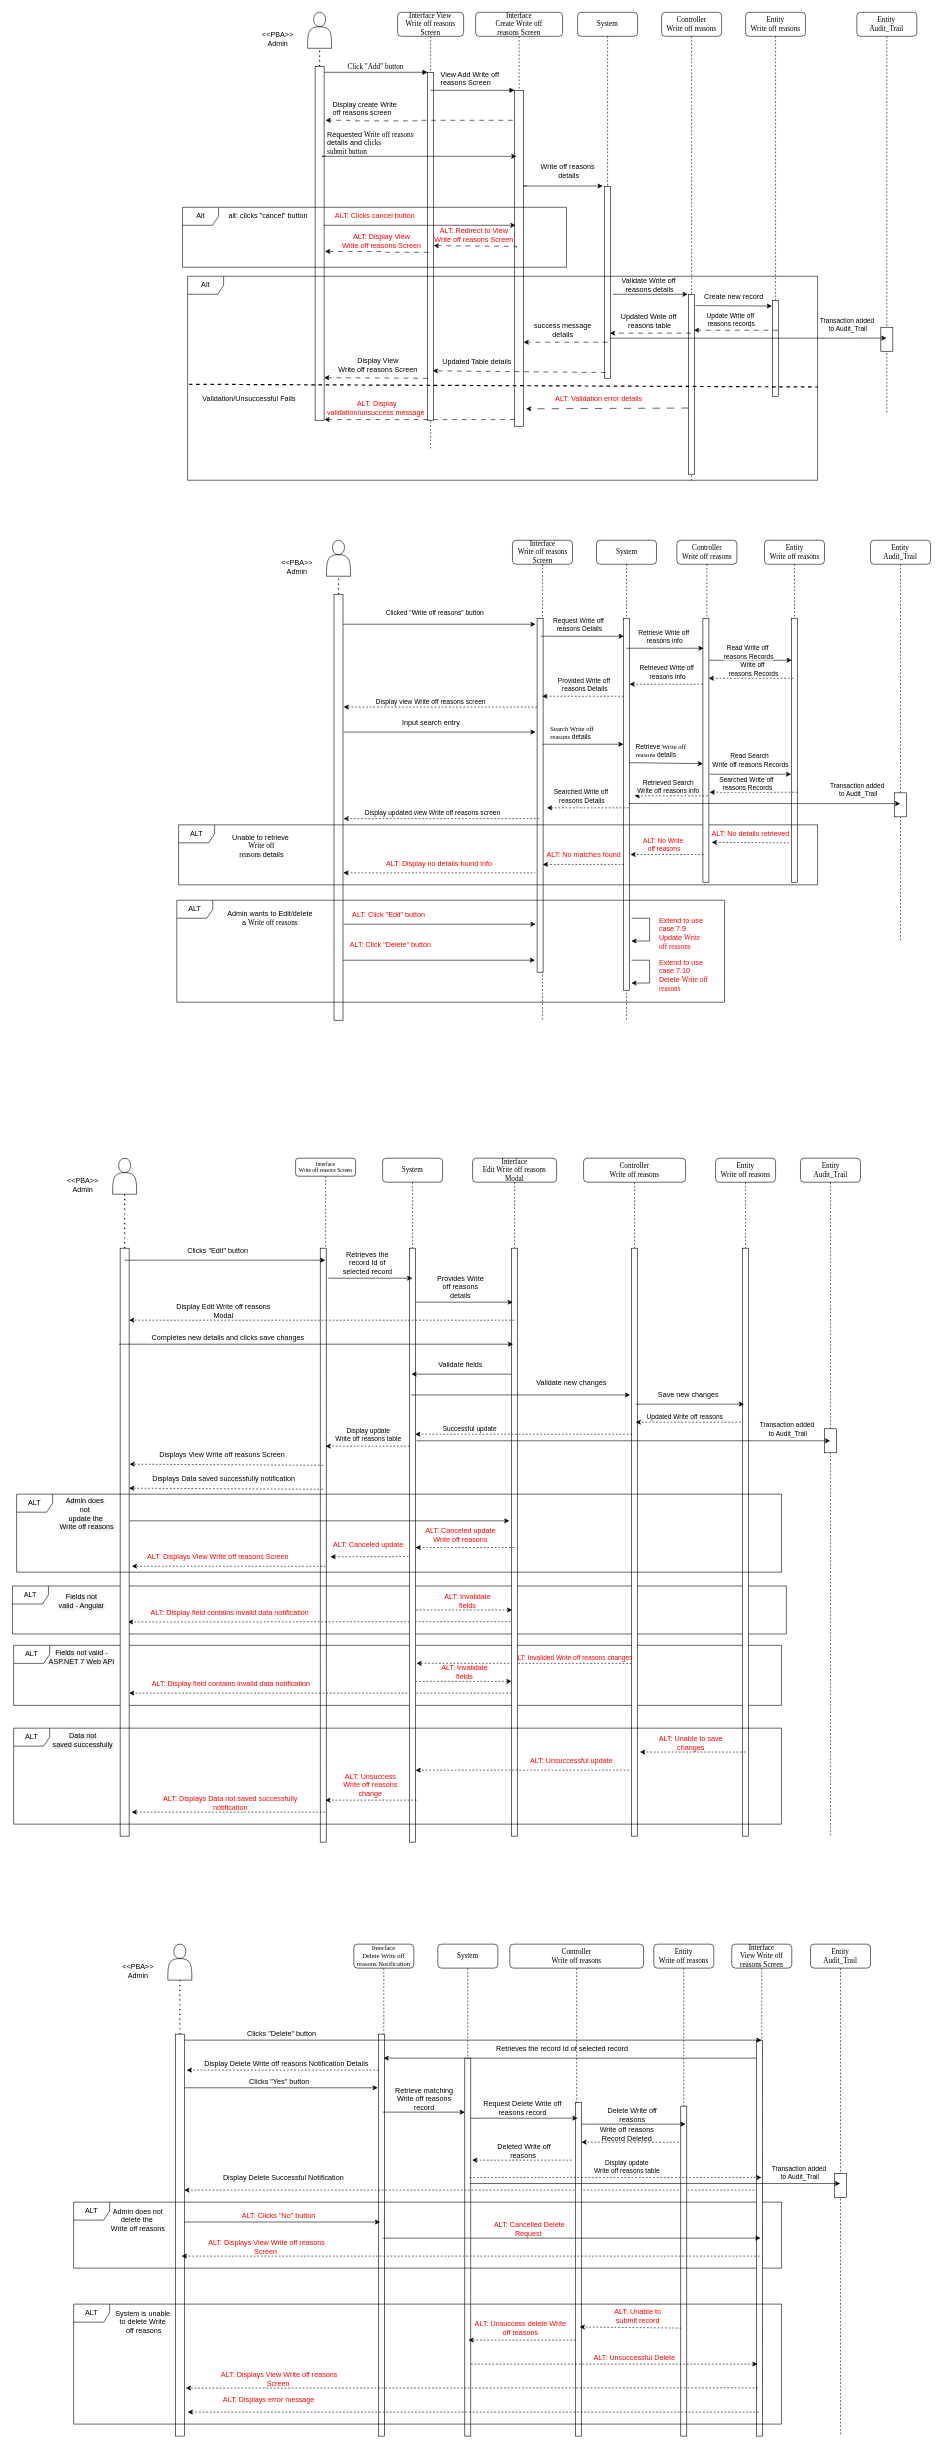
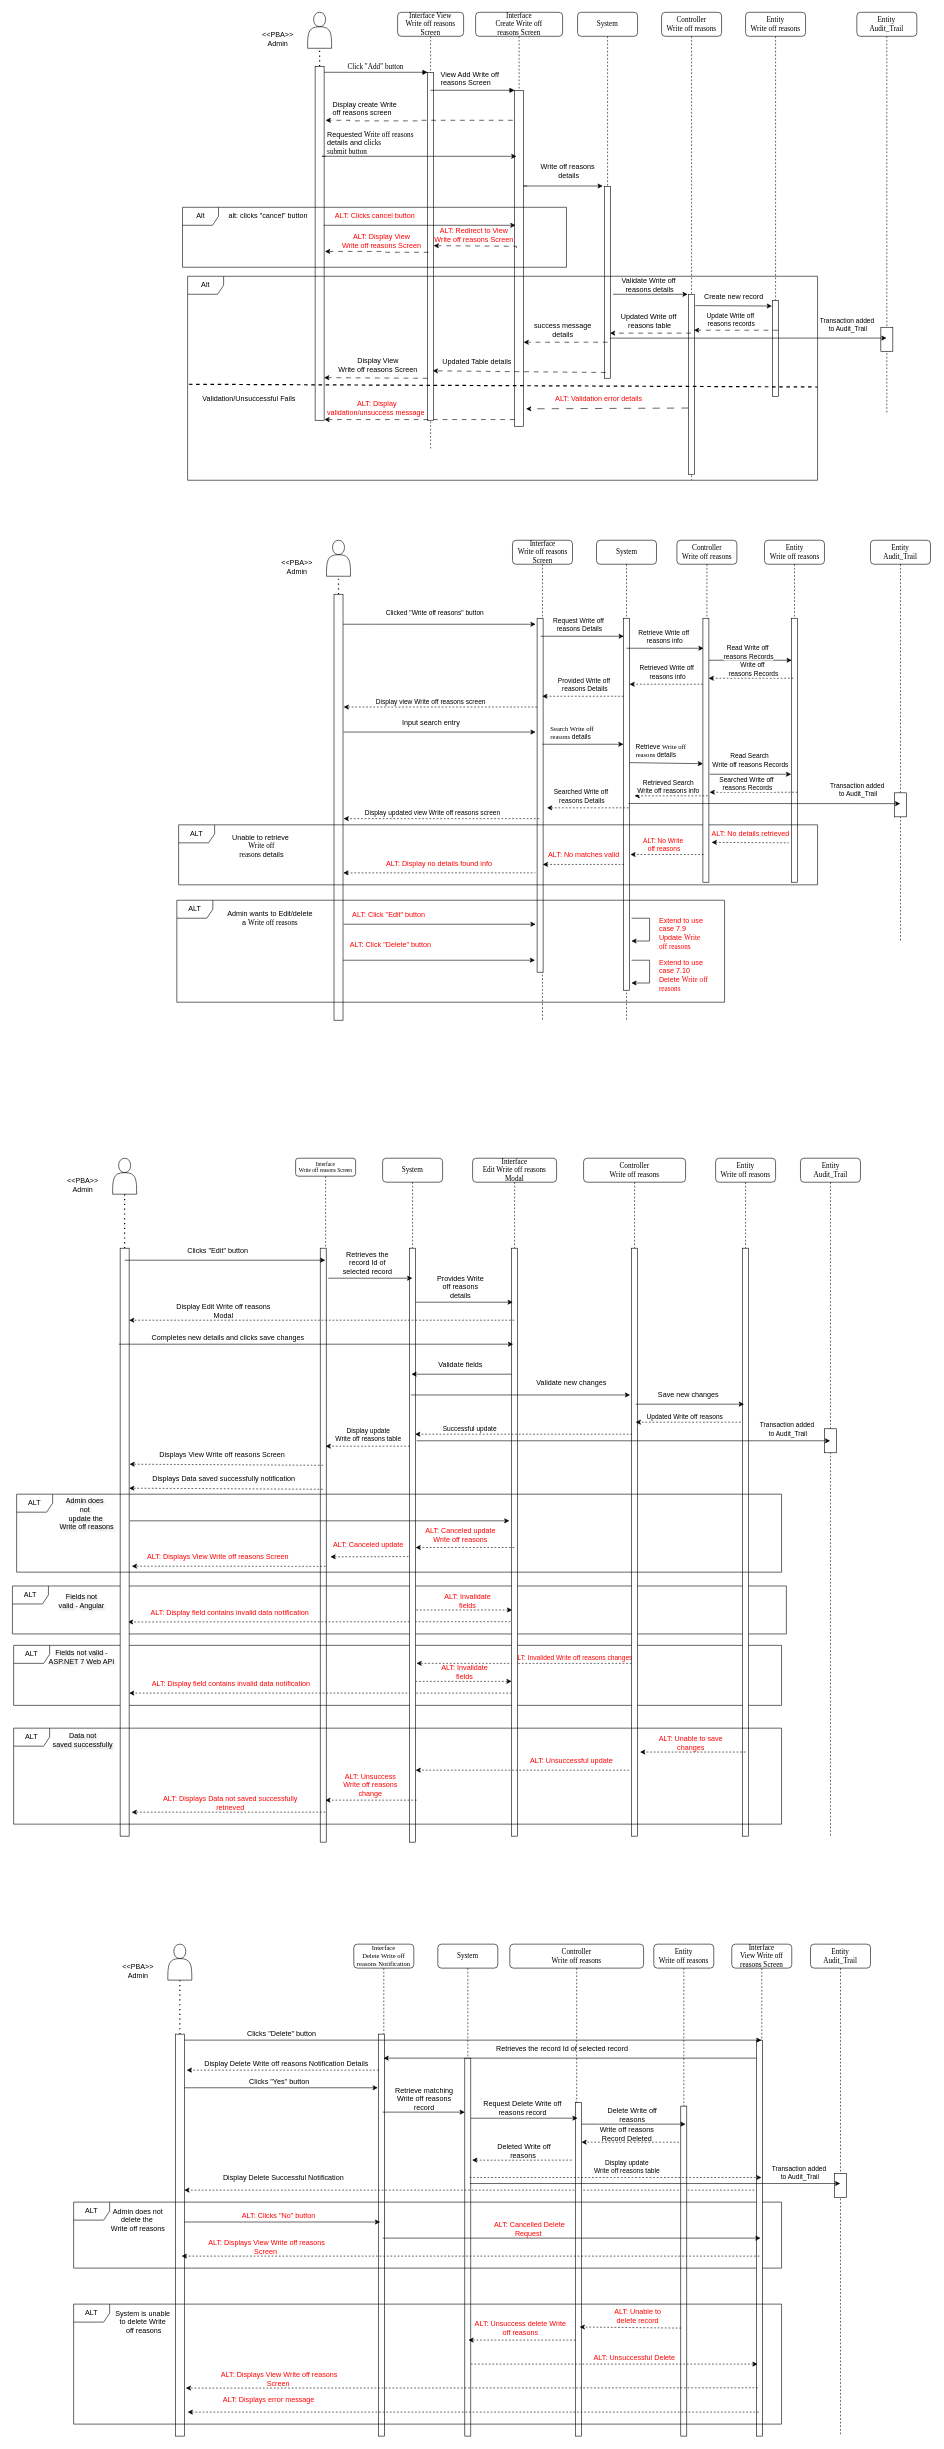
node "ALT: No matches found": label "ALT: No matches found" -> "ALT: No matches valid"
node "ALT: Displays Data not saved successfully notification": label "ALT: Displays Data not saved successfully notification" -> "ALT: Displays Data not saved successfully retrieved"
node "ALT: Unable to submit record": label "ALT: Unable to submit record" -> "ALT: Unable to delete record"
